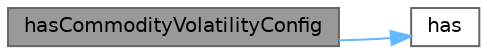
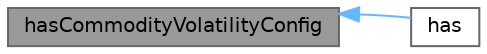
edge "hasCommodityVolatilityConfig" -> "has": reversed
